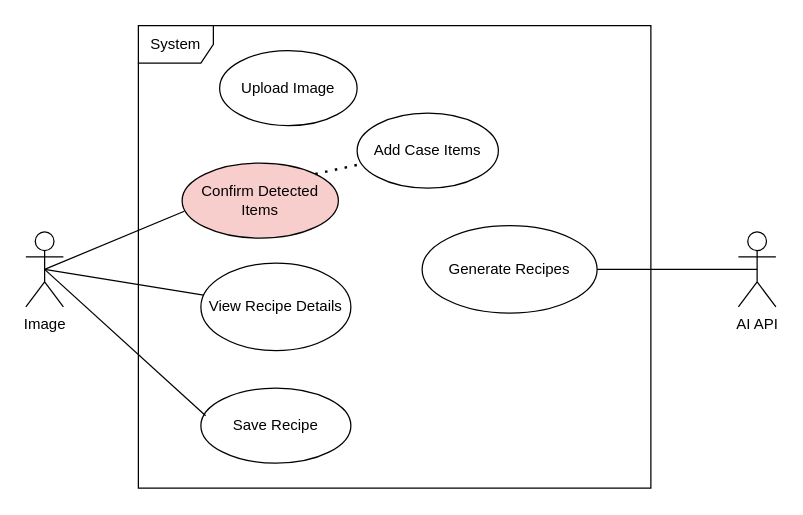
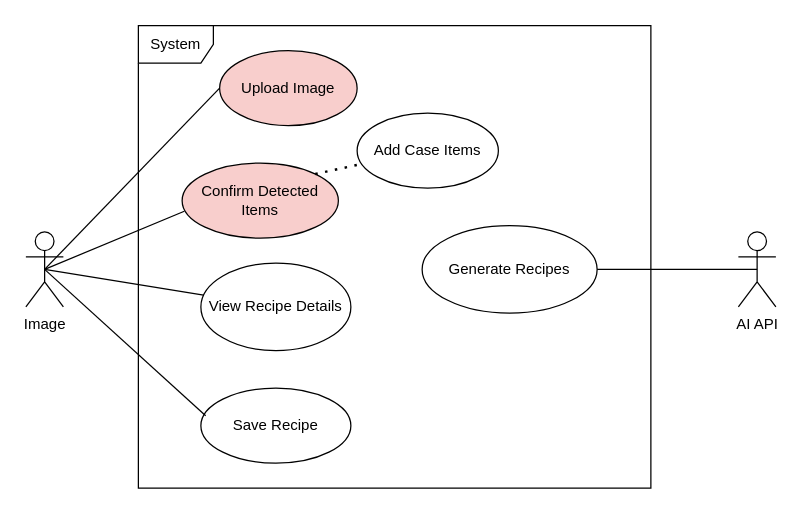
node "Upload Image": fillcolor #ffffff -> #f8cecc
edge "Upload Image" -- "Image": added
